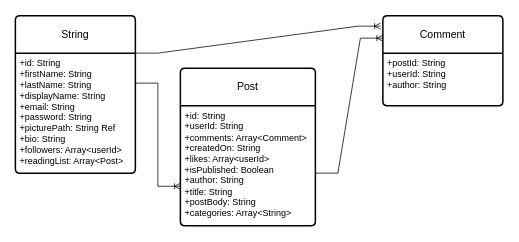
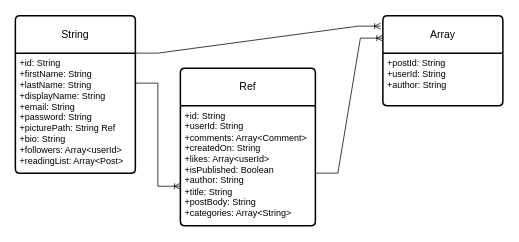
node "Comment": label "Comment" -> "Array"
node "Post": label "Post" -> "Ref"
